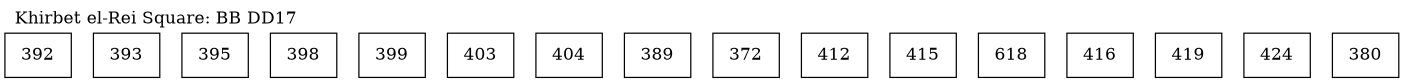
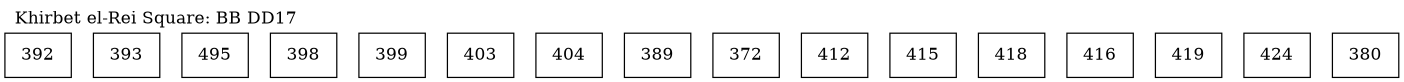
node "395": label "395" -> "495"
node "618": label "618" -> "418"
